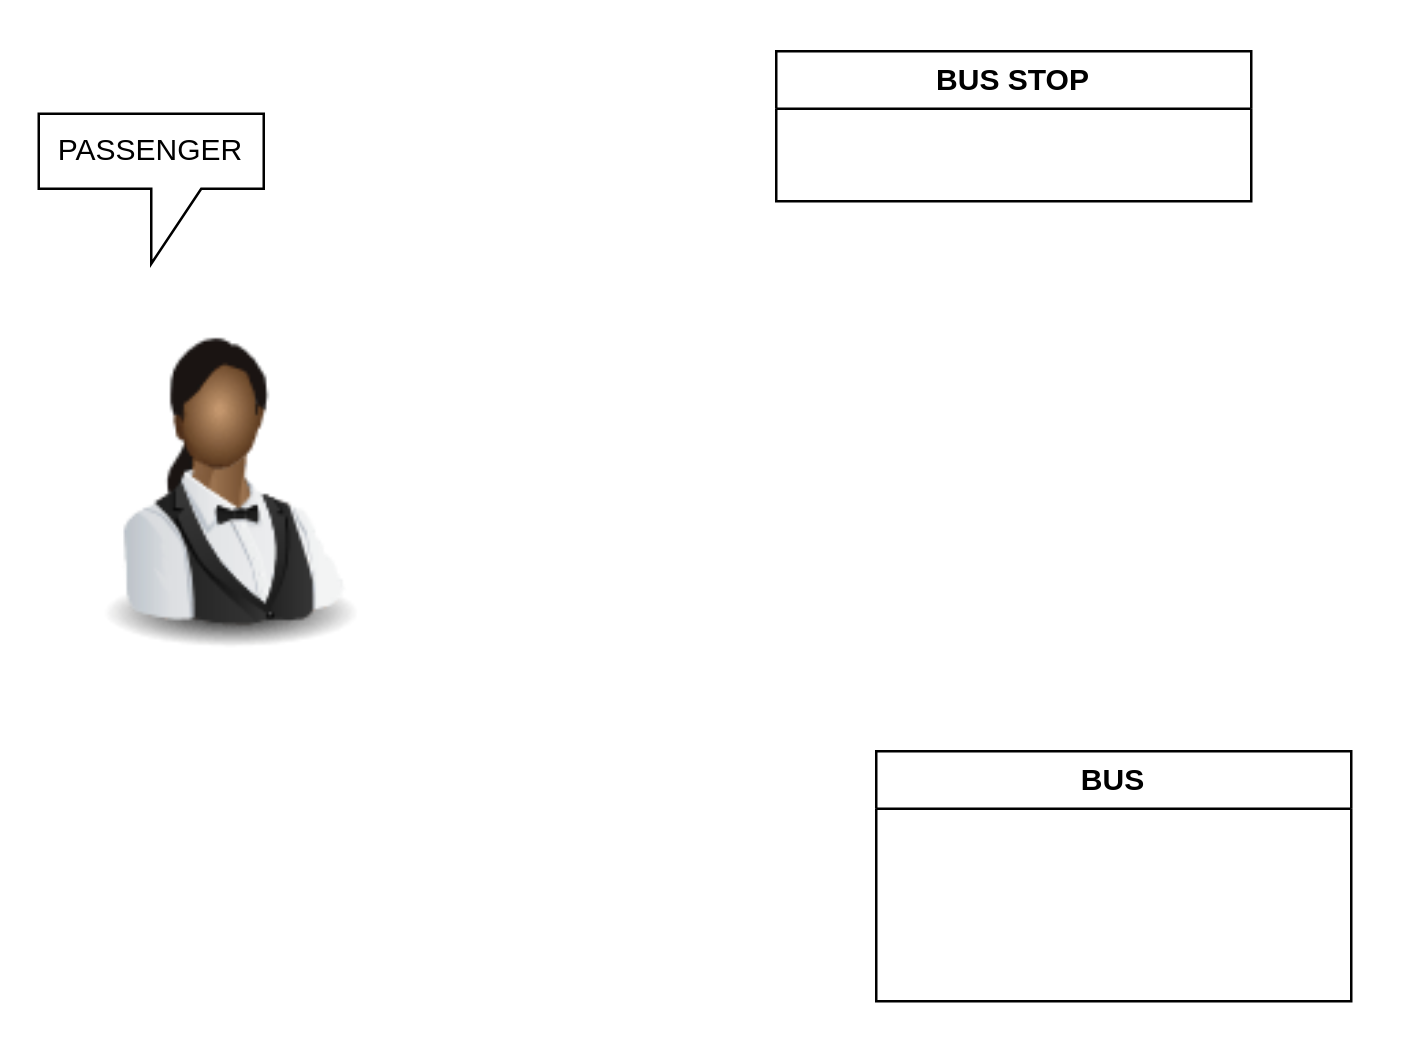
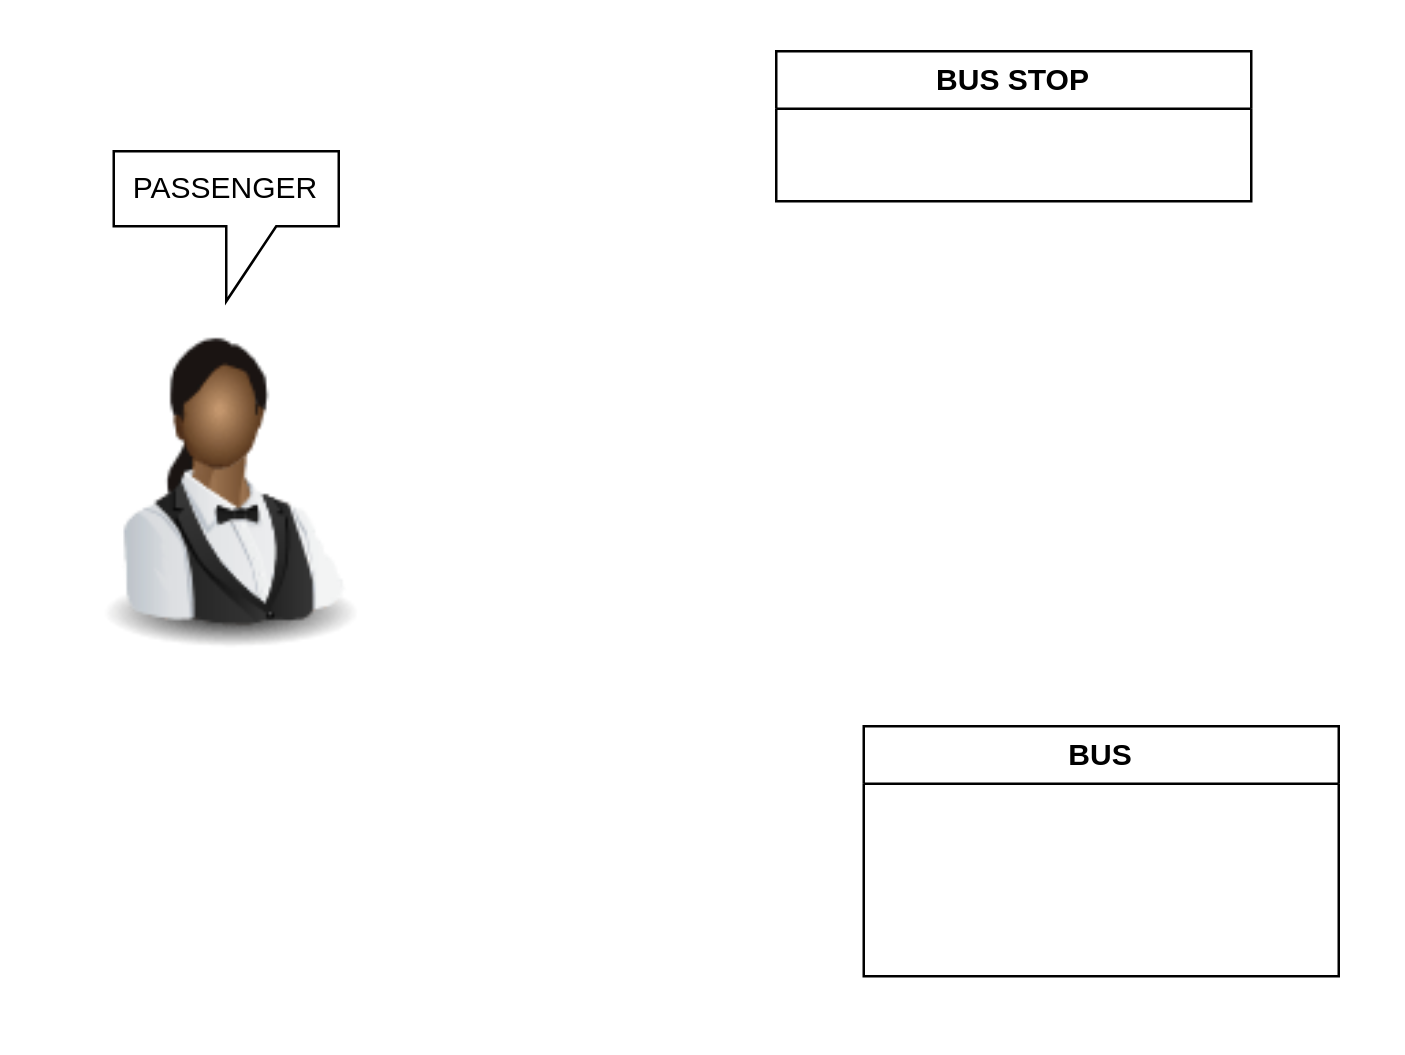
node "PASSENGER": moved (151, 189) -> (226, 226)
node "BUS": moved (1114, 876) -> (1101, 851)
